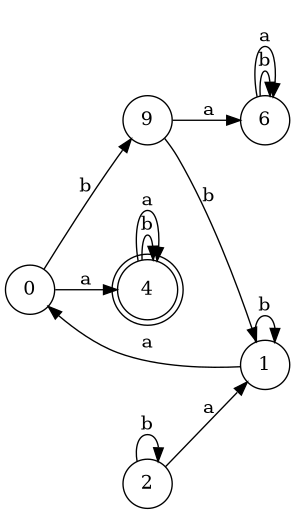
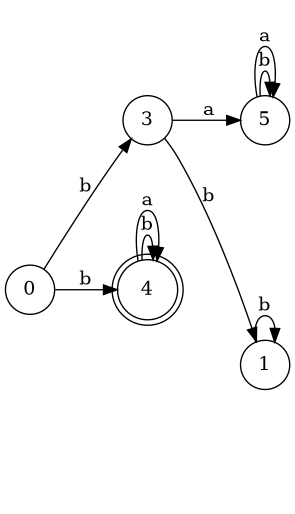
node "9": label "9" -> "3"
node "6": label "6" -> "5"
edge "0" -> "4": label "a" -> "b"
edge "1" -> "0": removed, label "a"
node "2": removed
